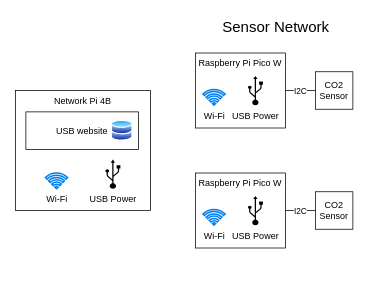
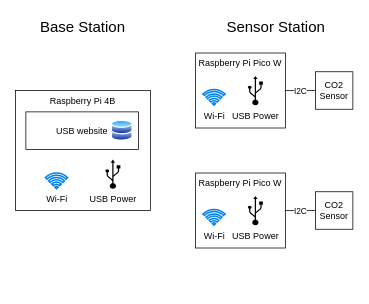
node "Base Station": added
node "Sensor Network": label "Sensor Network" -> "Sensor Station"
node "Network Pi 4B": label "Network Pi 4B" -> "Raspberry Pi 4B"
